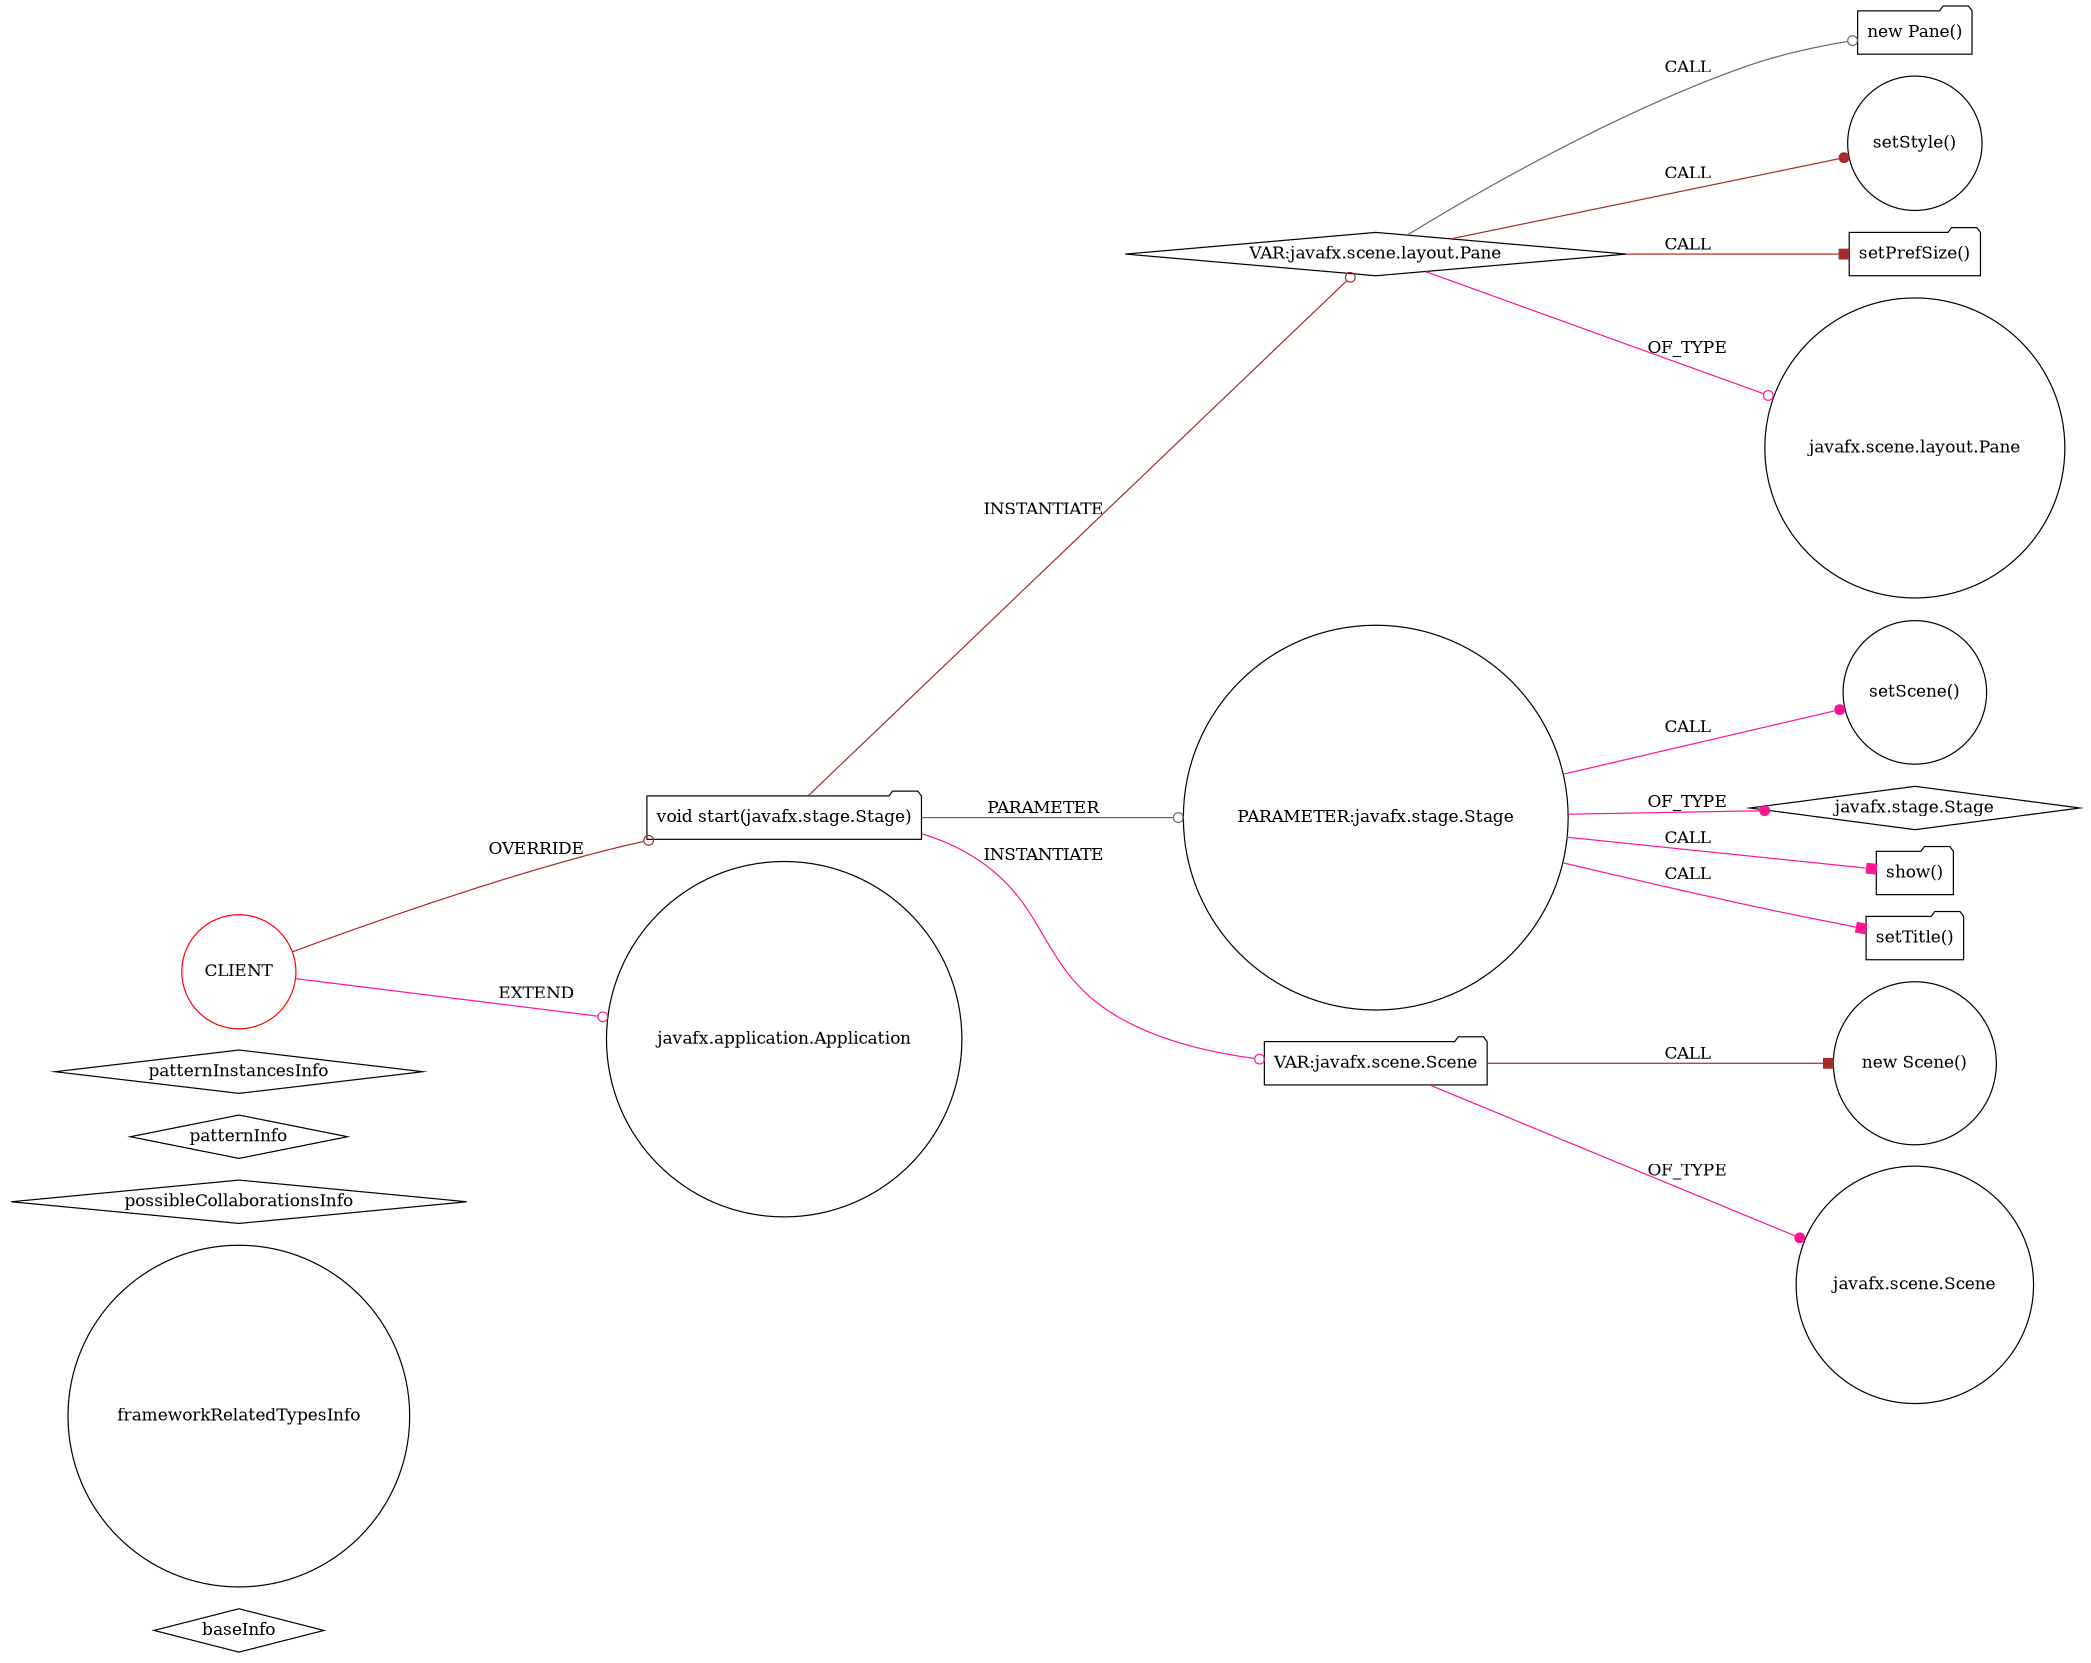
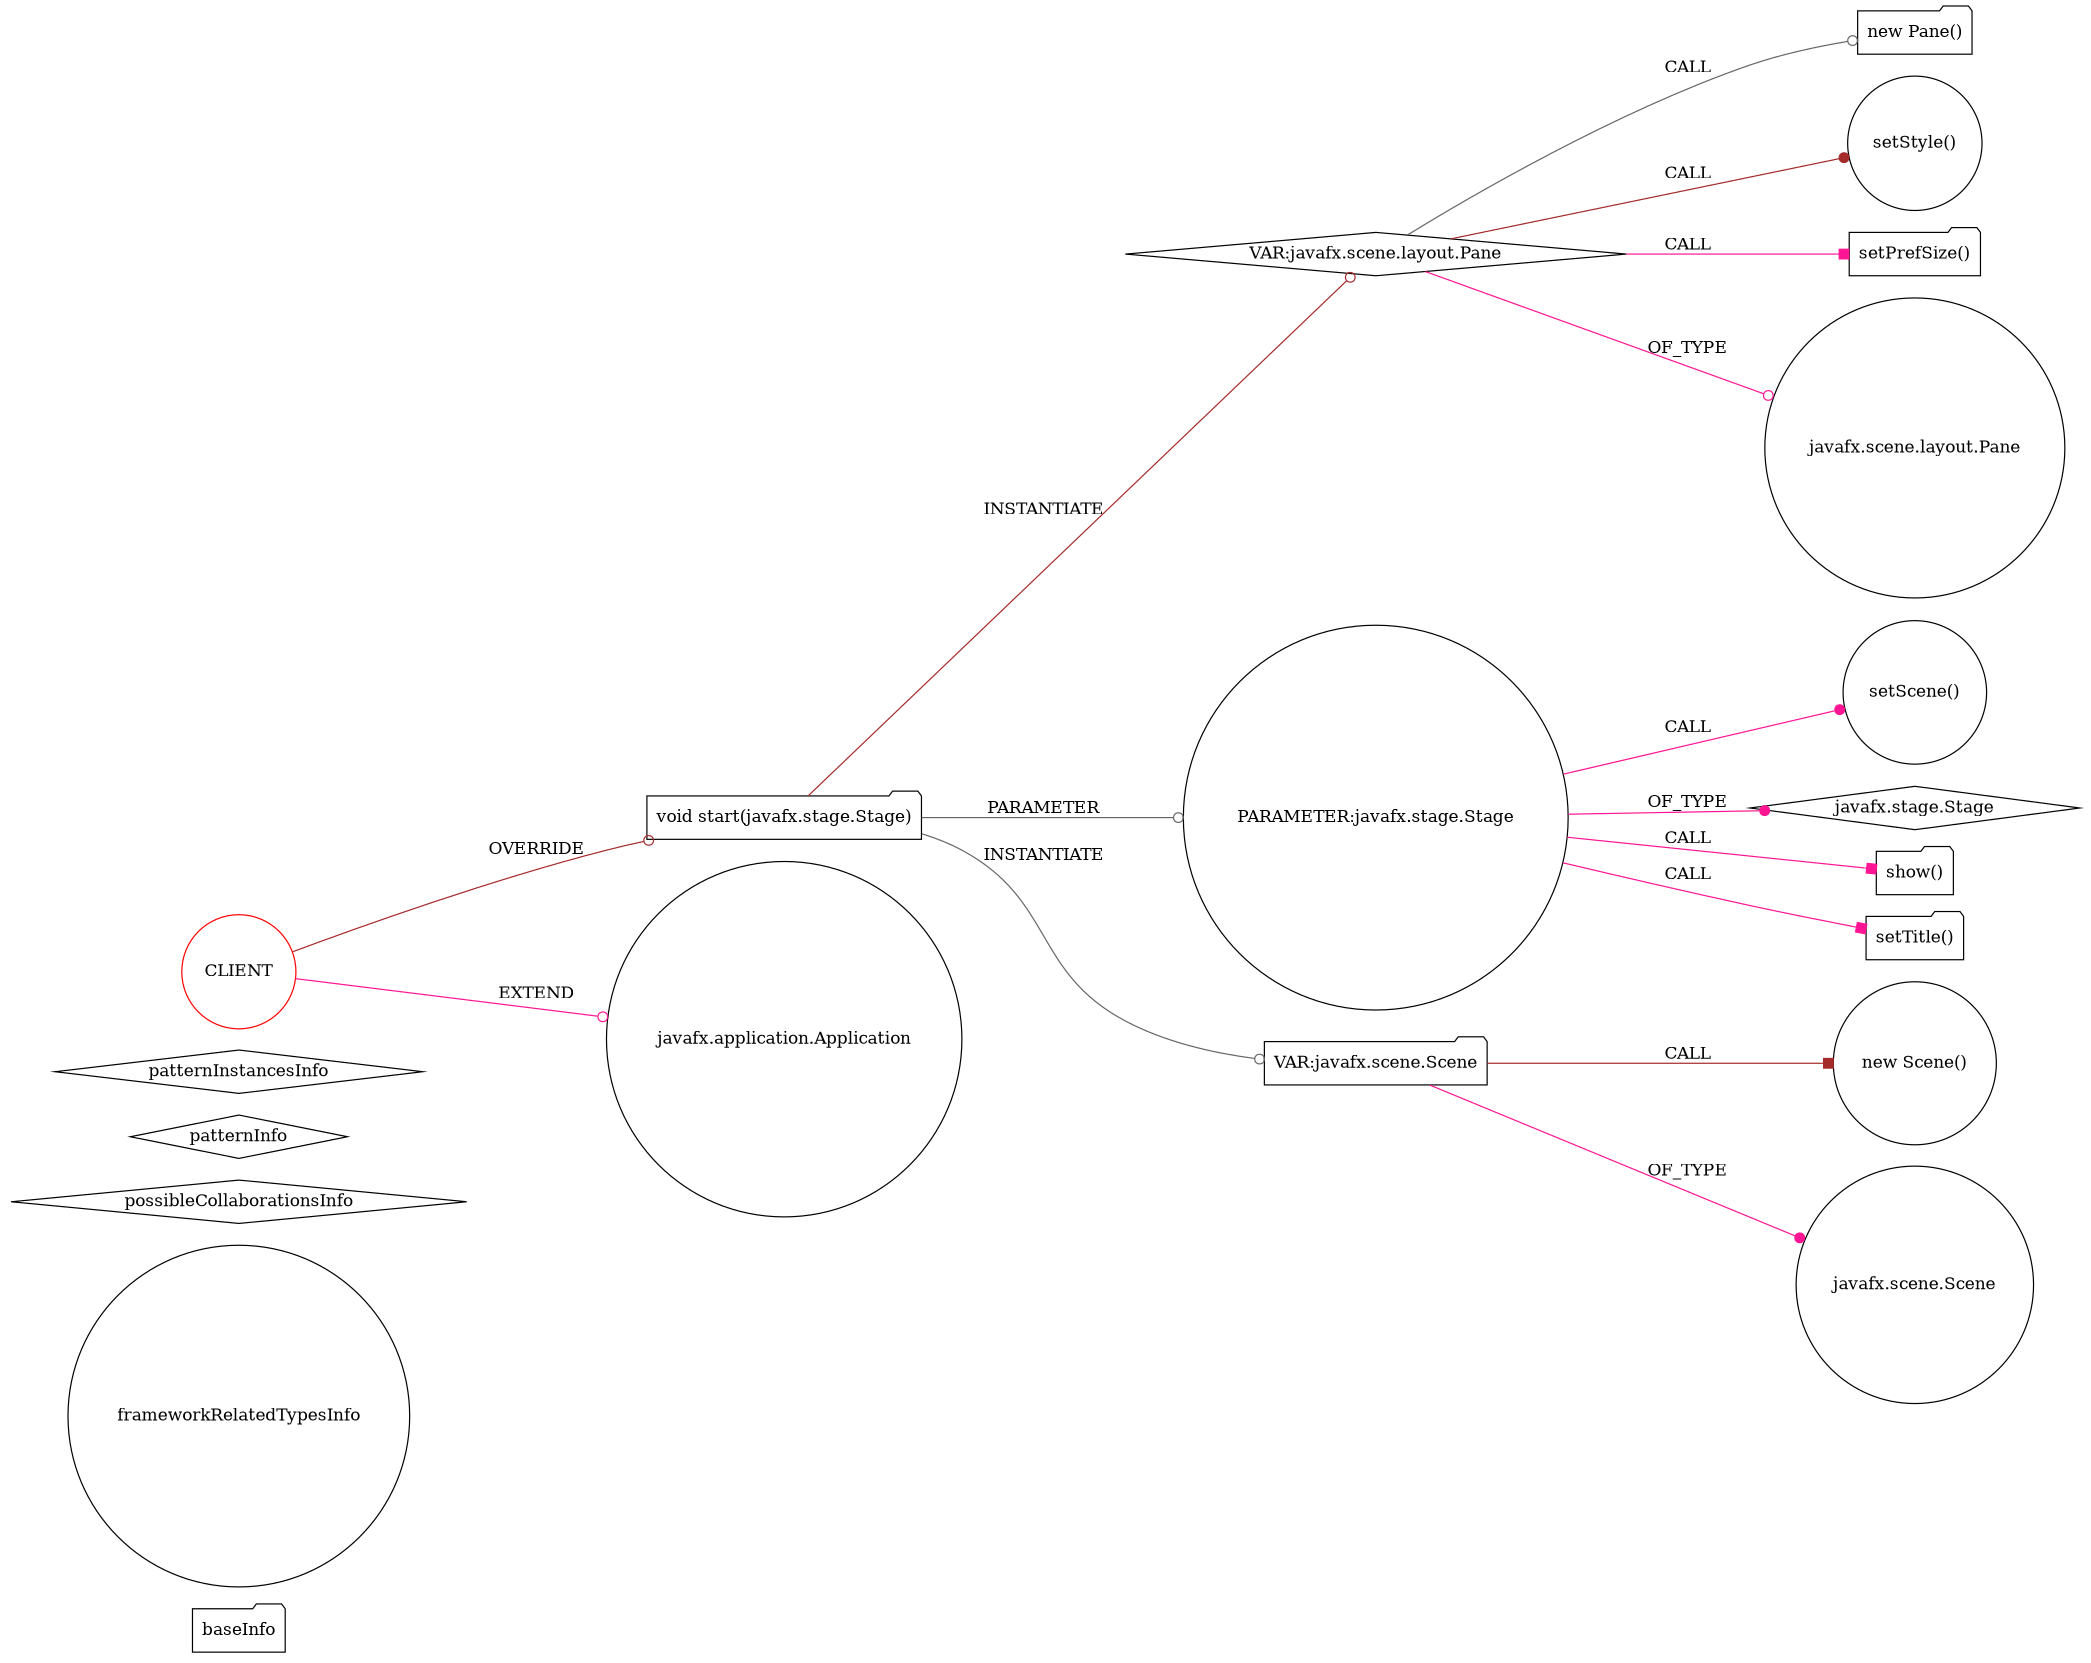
edge "VAR:javafx.scene.layout.Pane" -> "setPrefSize()": color brown -> deeppink
edge "void start(javafx.stage.Stage)" -> "VAR:javafx.scene.Scene": color deeppink -> gray40
node "baseInfo": shape diamond -> folder
